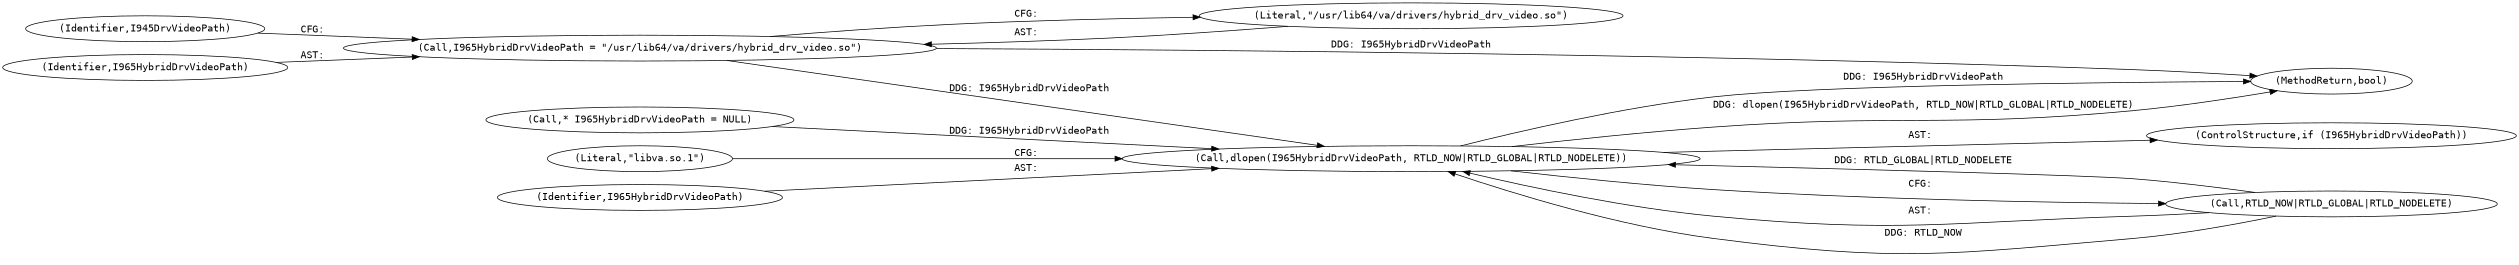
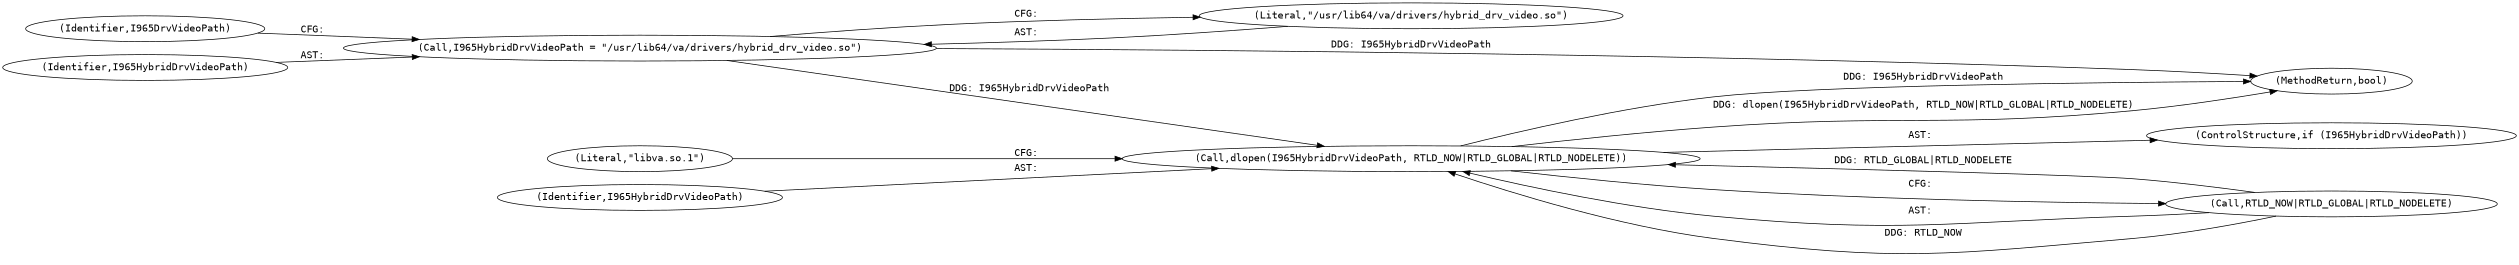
node "(Identifier,I945DrvVideoPath)": label "(Identifier,I945DrvVideoPath)" -> "(Identifier,I965DrvVideoPath)"
node "(Call,* I965HybridDrvVideoPath = NULL)": removed
